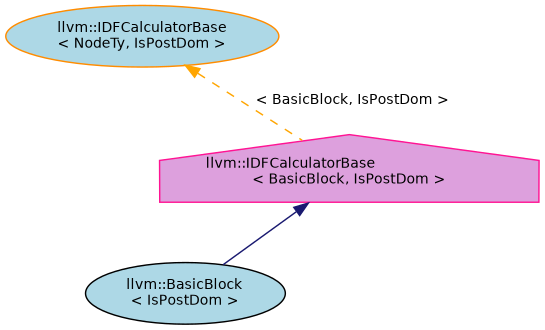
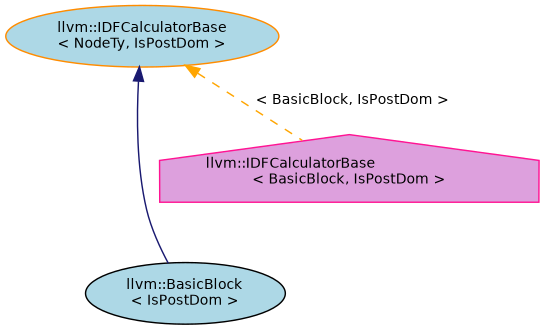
edge "llvm::BasicBlock < IsPostDom >" -> "llvm::IDFCalculatorBase < BasicBlock, IsPostDom >": now "llvm::BasicBlock < IsPostDom >" -> "llvm::IDFCalculatorBase < NodeTy, IsPostDom >"
